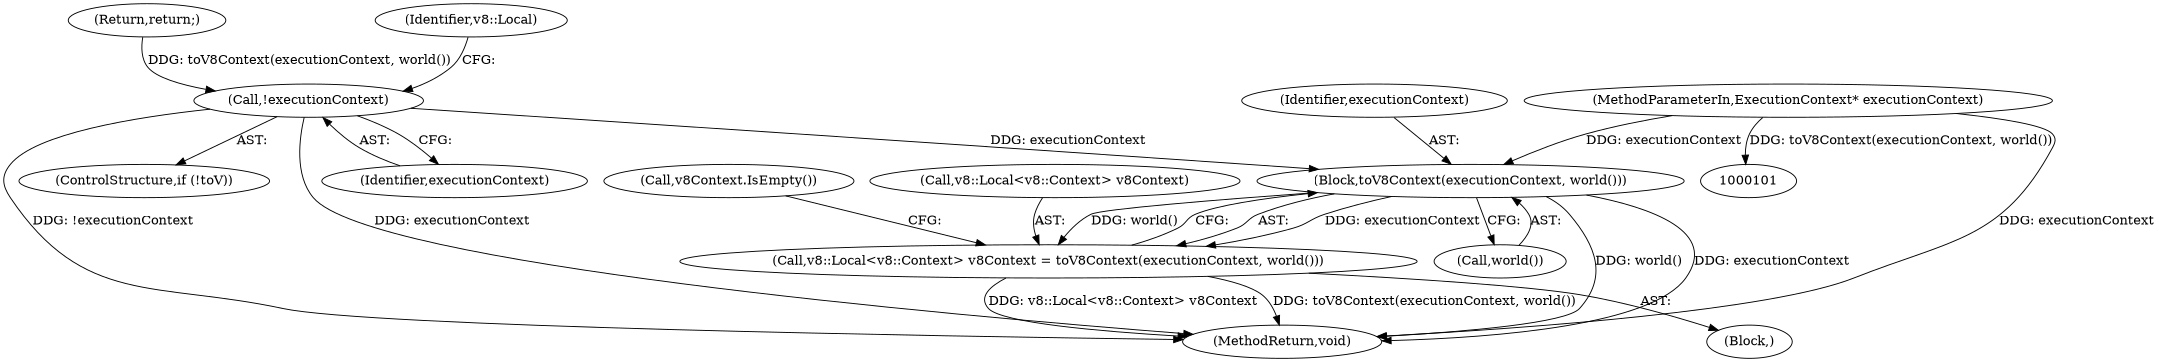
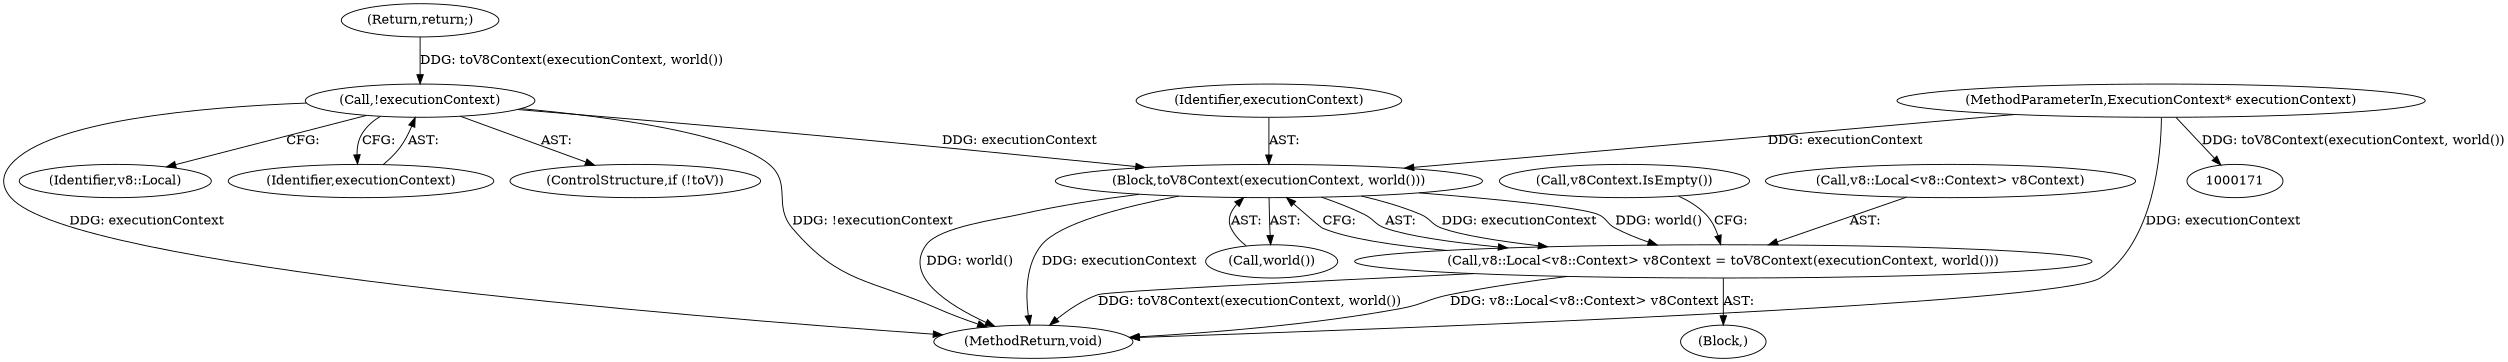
edge "(Identifier,v8::Local)" -> "(Call,!executionContext)": reversed
node "1000101": label "1000101" -> "1000171"
edge "(Block,toV8Context(executionContext, world()))" -> "(Call,world())": label "CFG: " -> "AST: "
